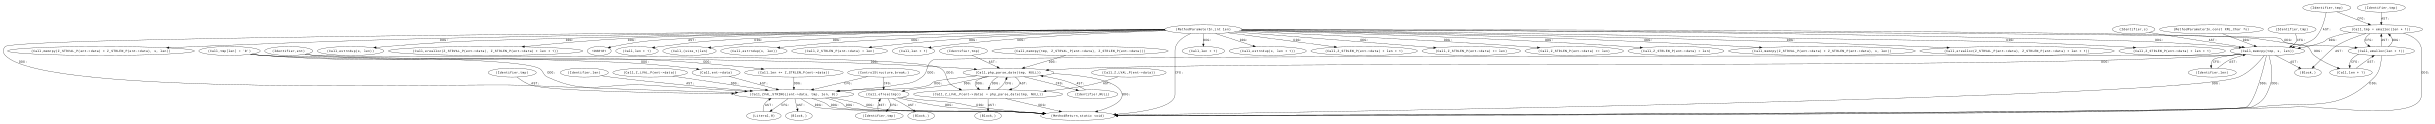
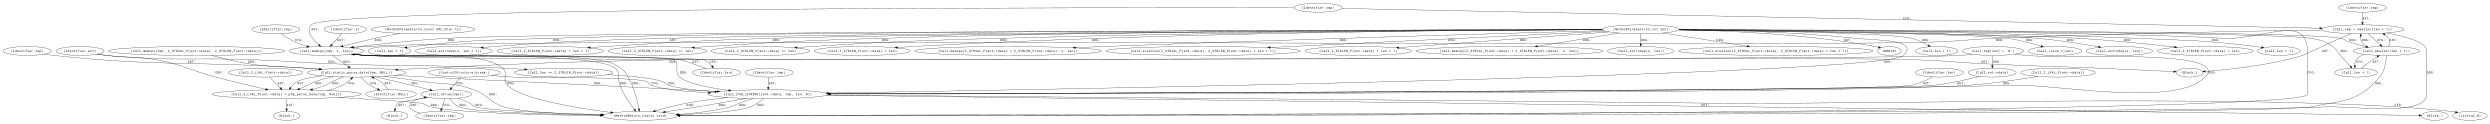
edge "(MethodParameterIn,int len)" -> "(Call,estrndup(s, len + 1))": label "DDG: " -> "AST: "
node "(Call,php_parse_date(tmp, NULL))": label "(Call,php_parse_date(tmp, NULL))" -> "(Call,static_parse_date(tmp, NULL))"
edge "(Literal,0)" -> "(Call,ZVAL_STRINGL(ent->data, tmp, len, 0))": removed, label "AST:"
